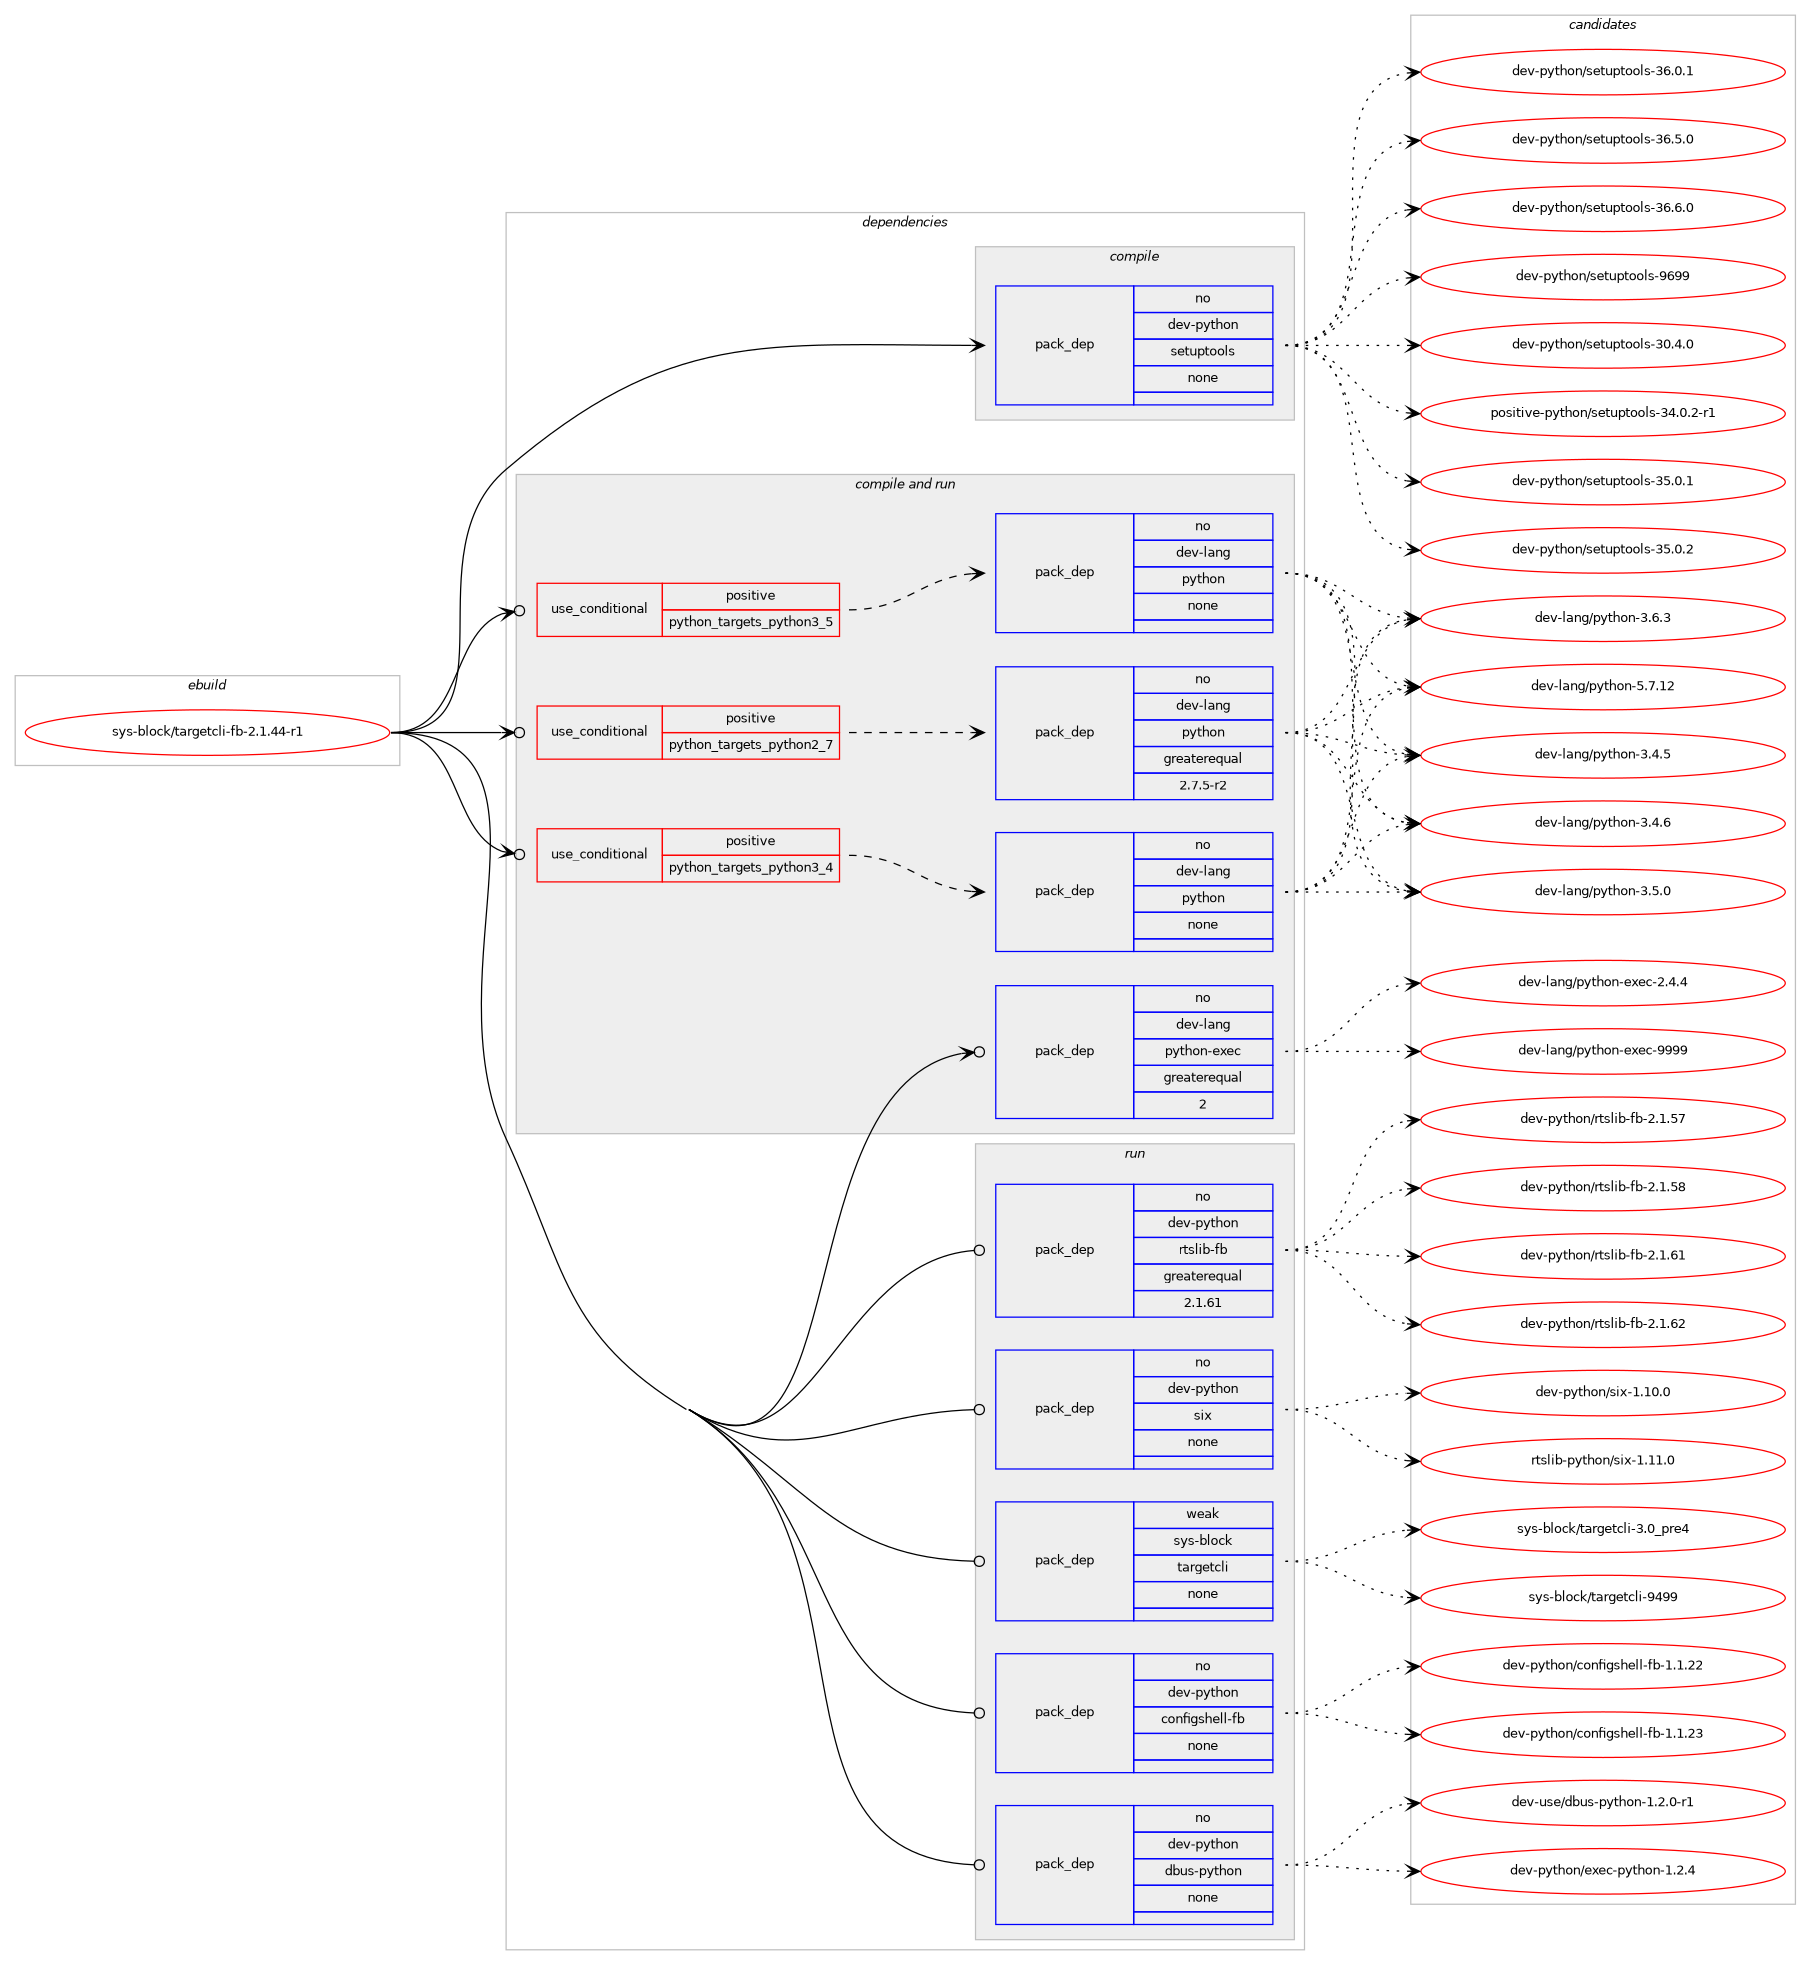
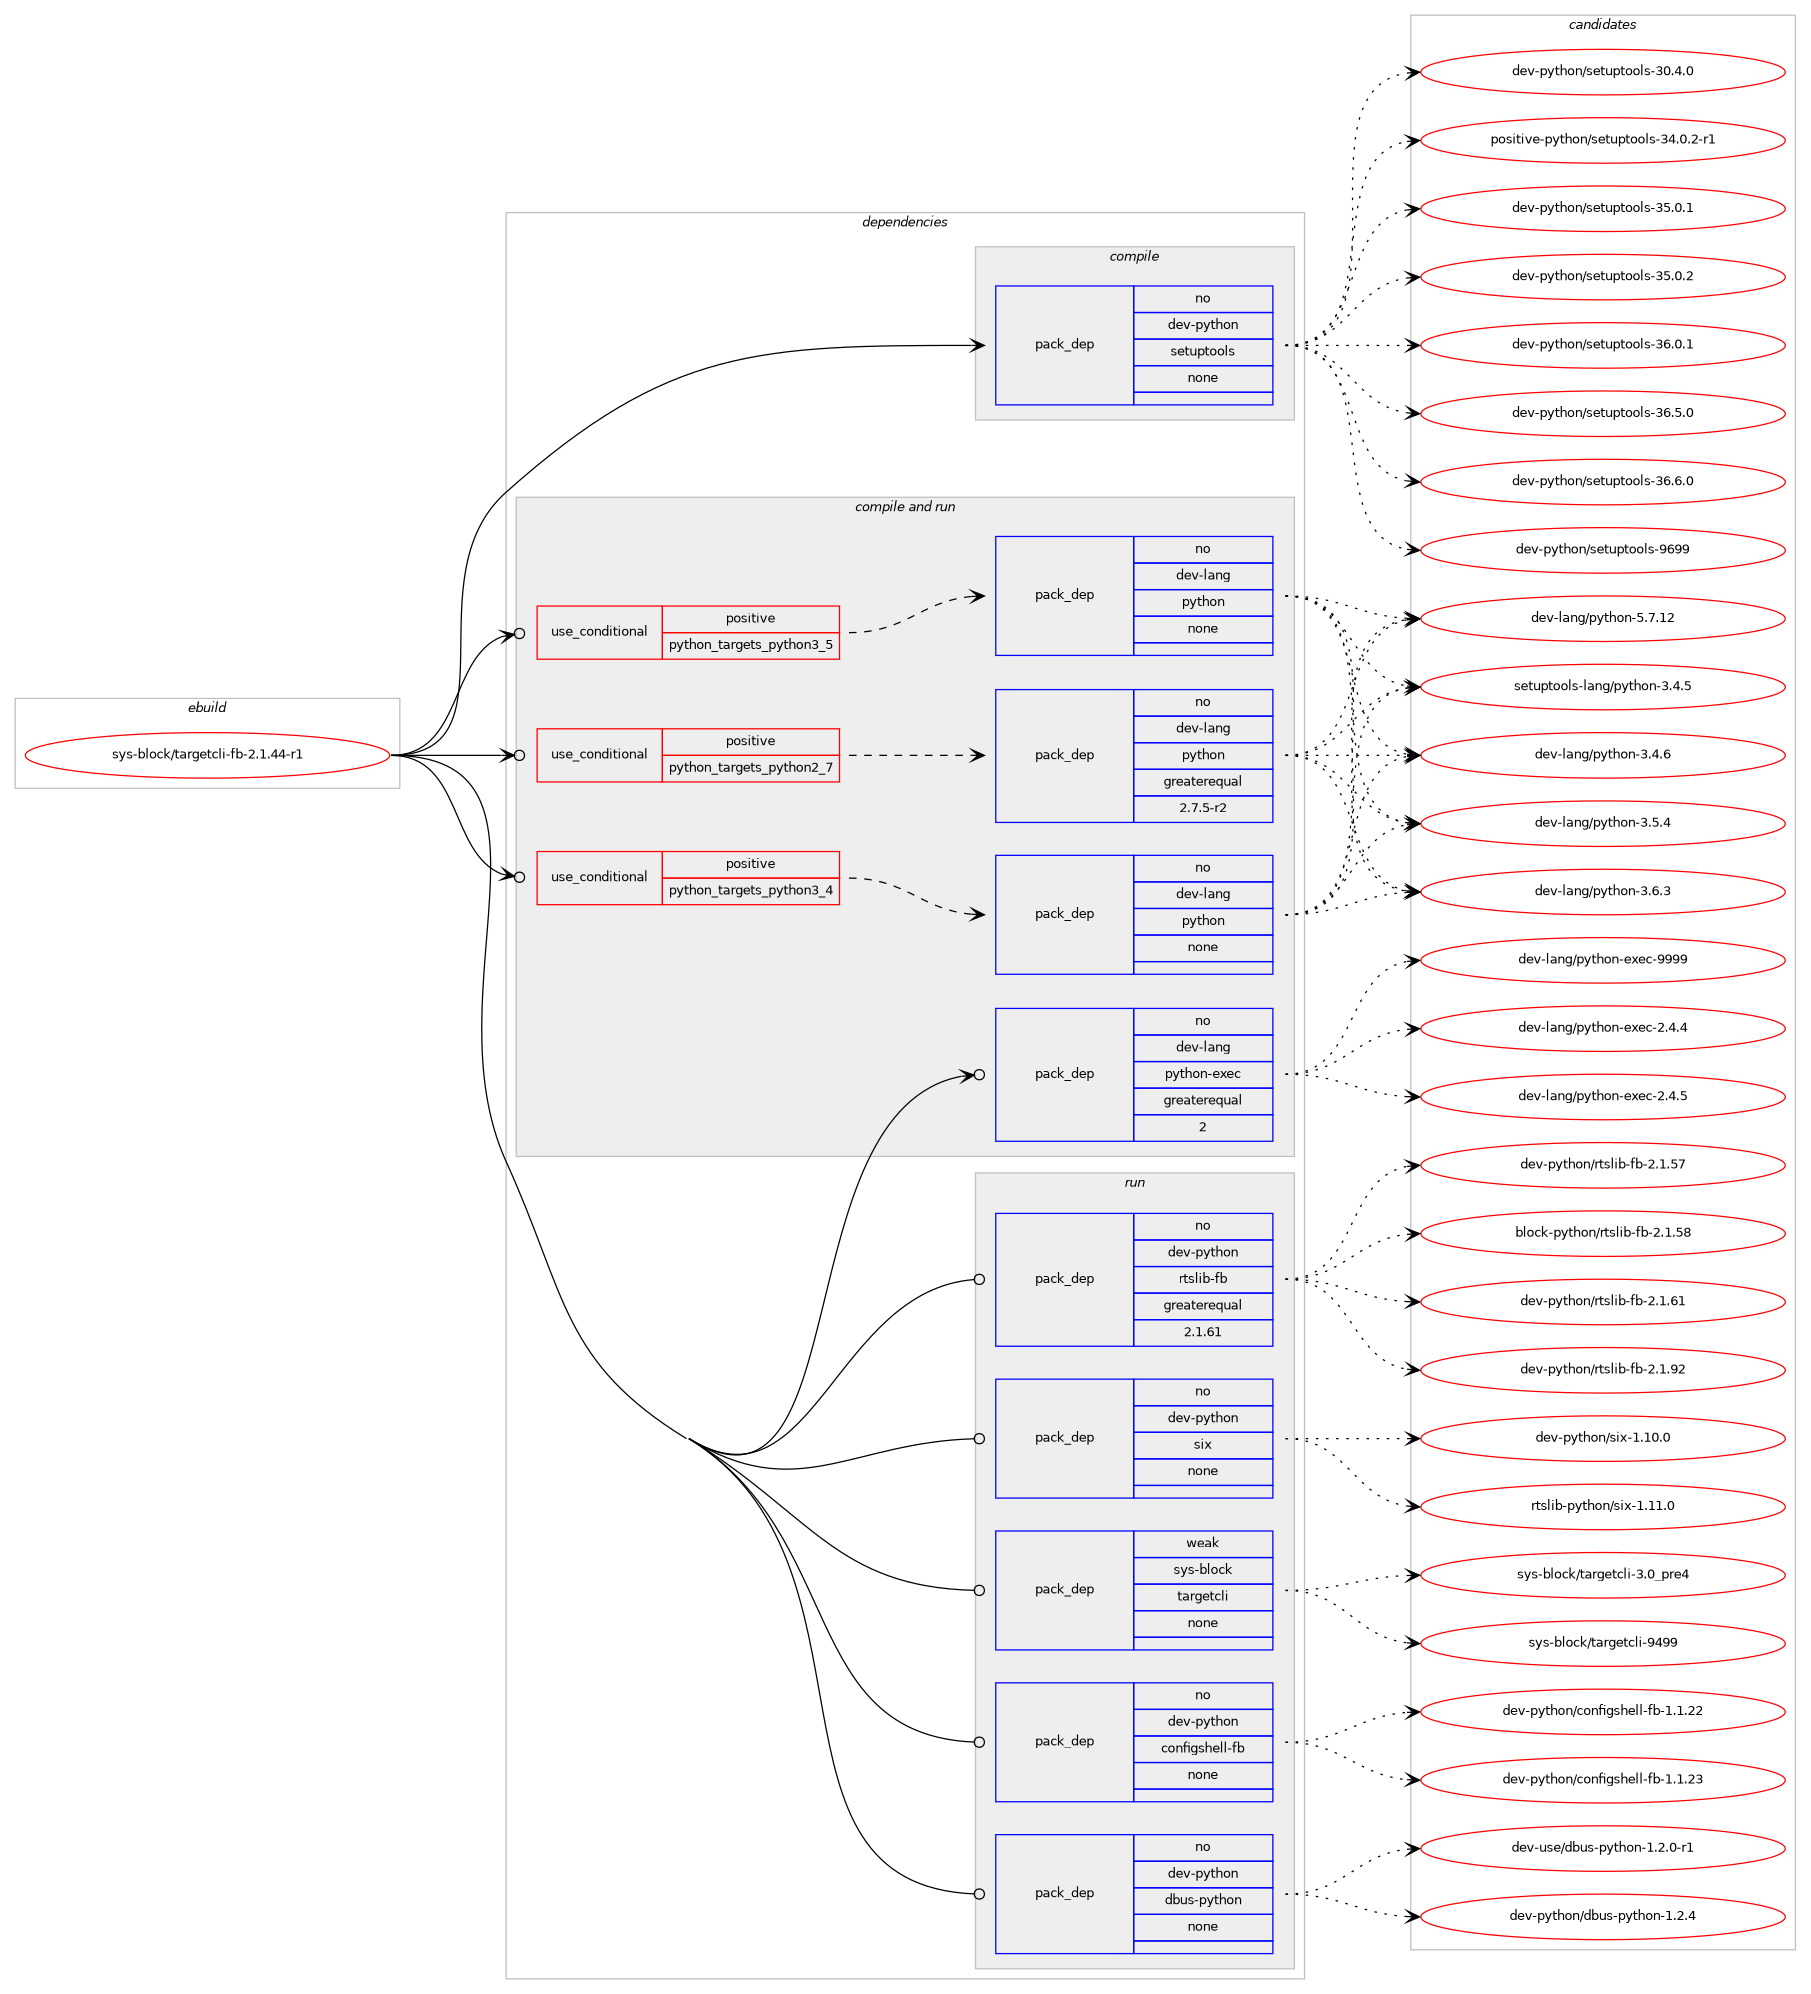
node "dev-lang/python-3.4.5": label "dev-lang/python-3.4.5" -> "setuptools-lang/python-3.4.5"
node "dev-lang/python-3.5.0": label "dev-lang/python-3.5.0" -> "dev-lang/python-3.5.4"
node "dev-lang/python-exec-2.4.5": added
node "dev-python/rtslib-fb-2.1.58": label "dev-python/rtslib-fb-2.1.58" -> "block-python/rtslib-fb-2.1.58"
node "dev-python/rtslib-fb-2.1.62": label "dev-python/rtslib-fb-2.1.62" -> "dev-python/rtslib-fb-2.1.92"
node "dev-python/exec-python-1.2.4": label "dev-python/exec-python-1.2.4" -> "dev-python/dbus-python-1.2.4"
